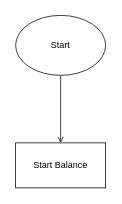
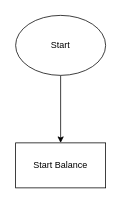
edge "Start" -> "Start Balance": arrowhead open -> classic
